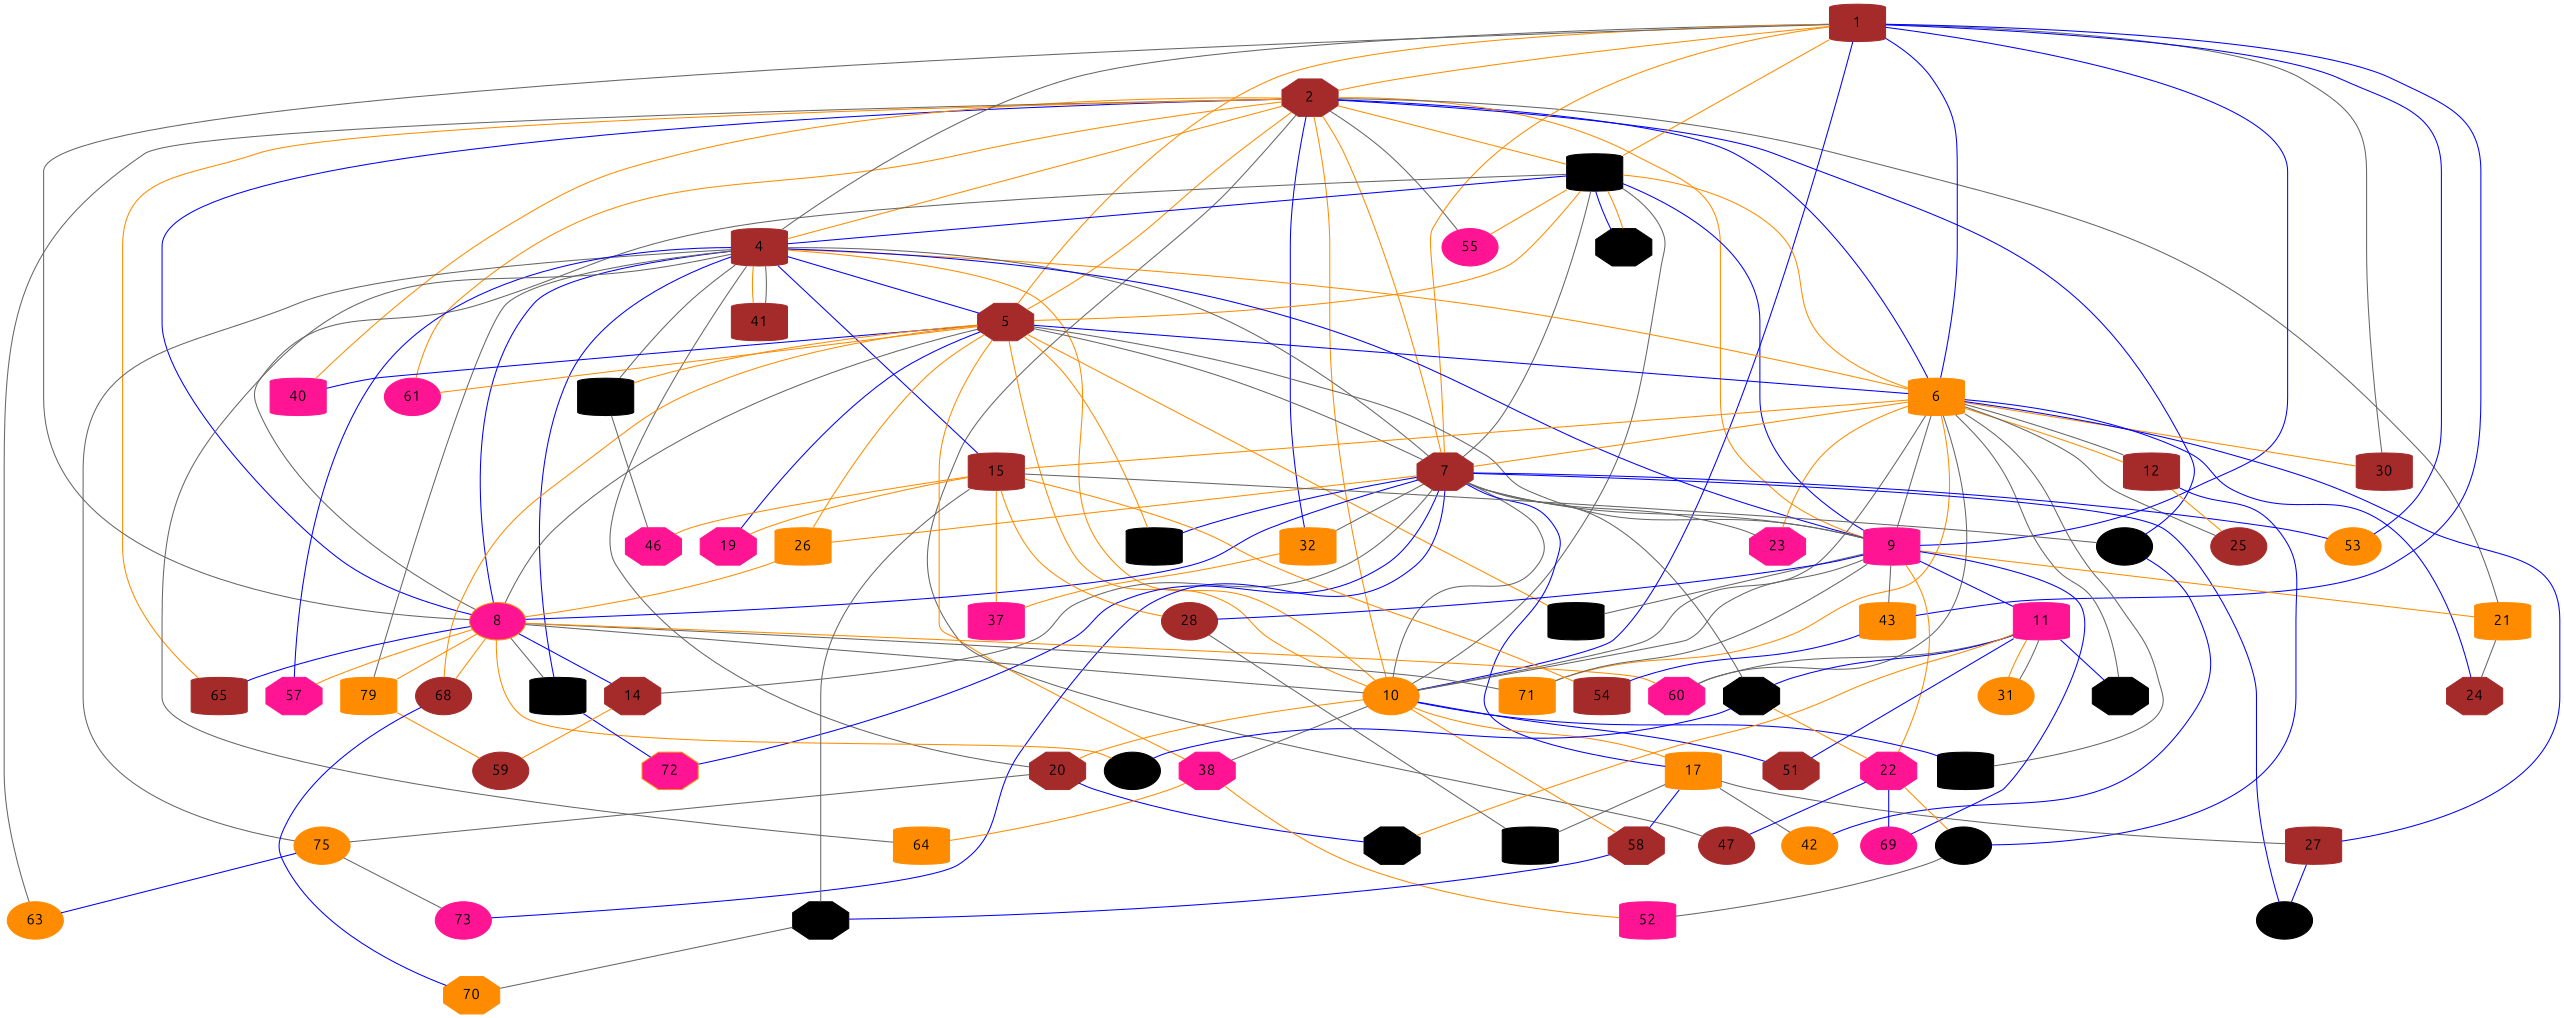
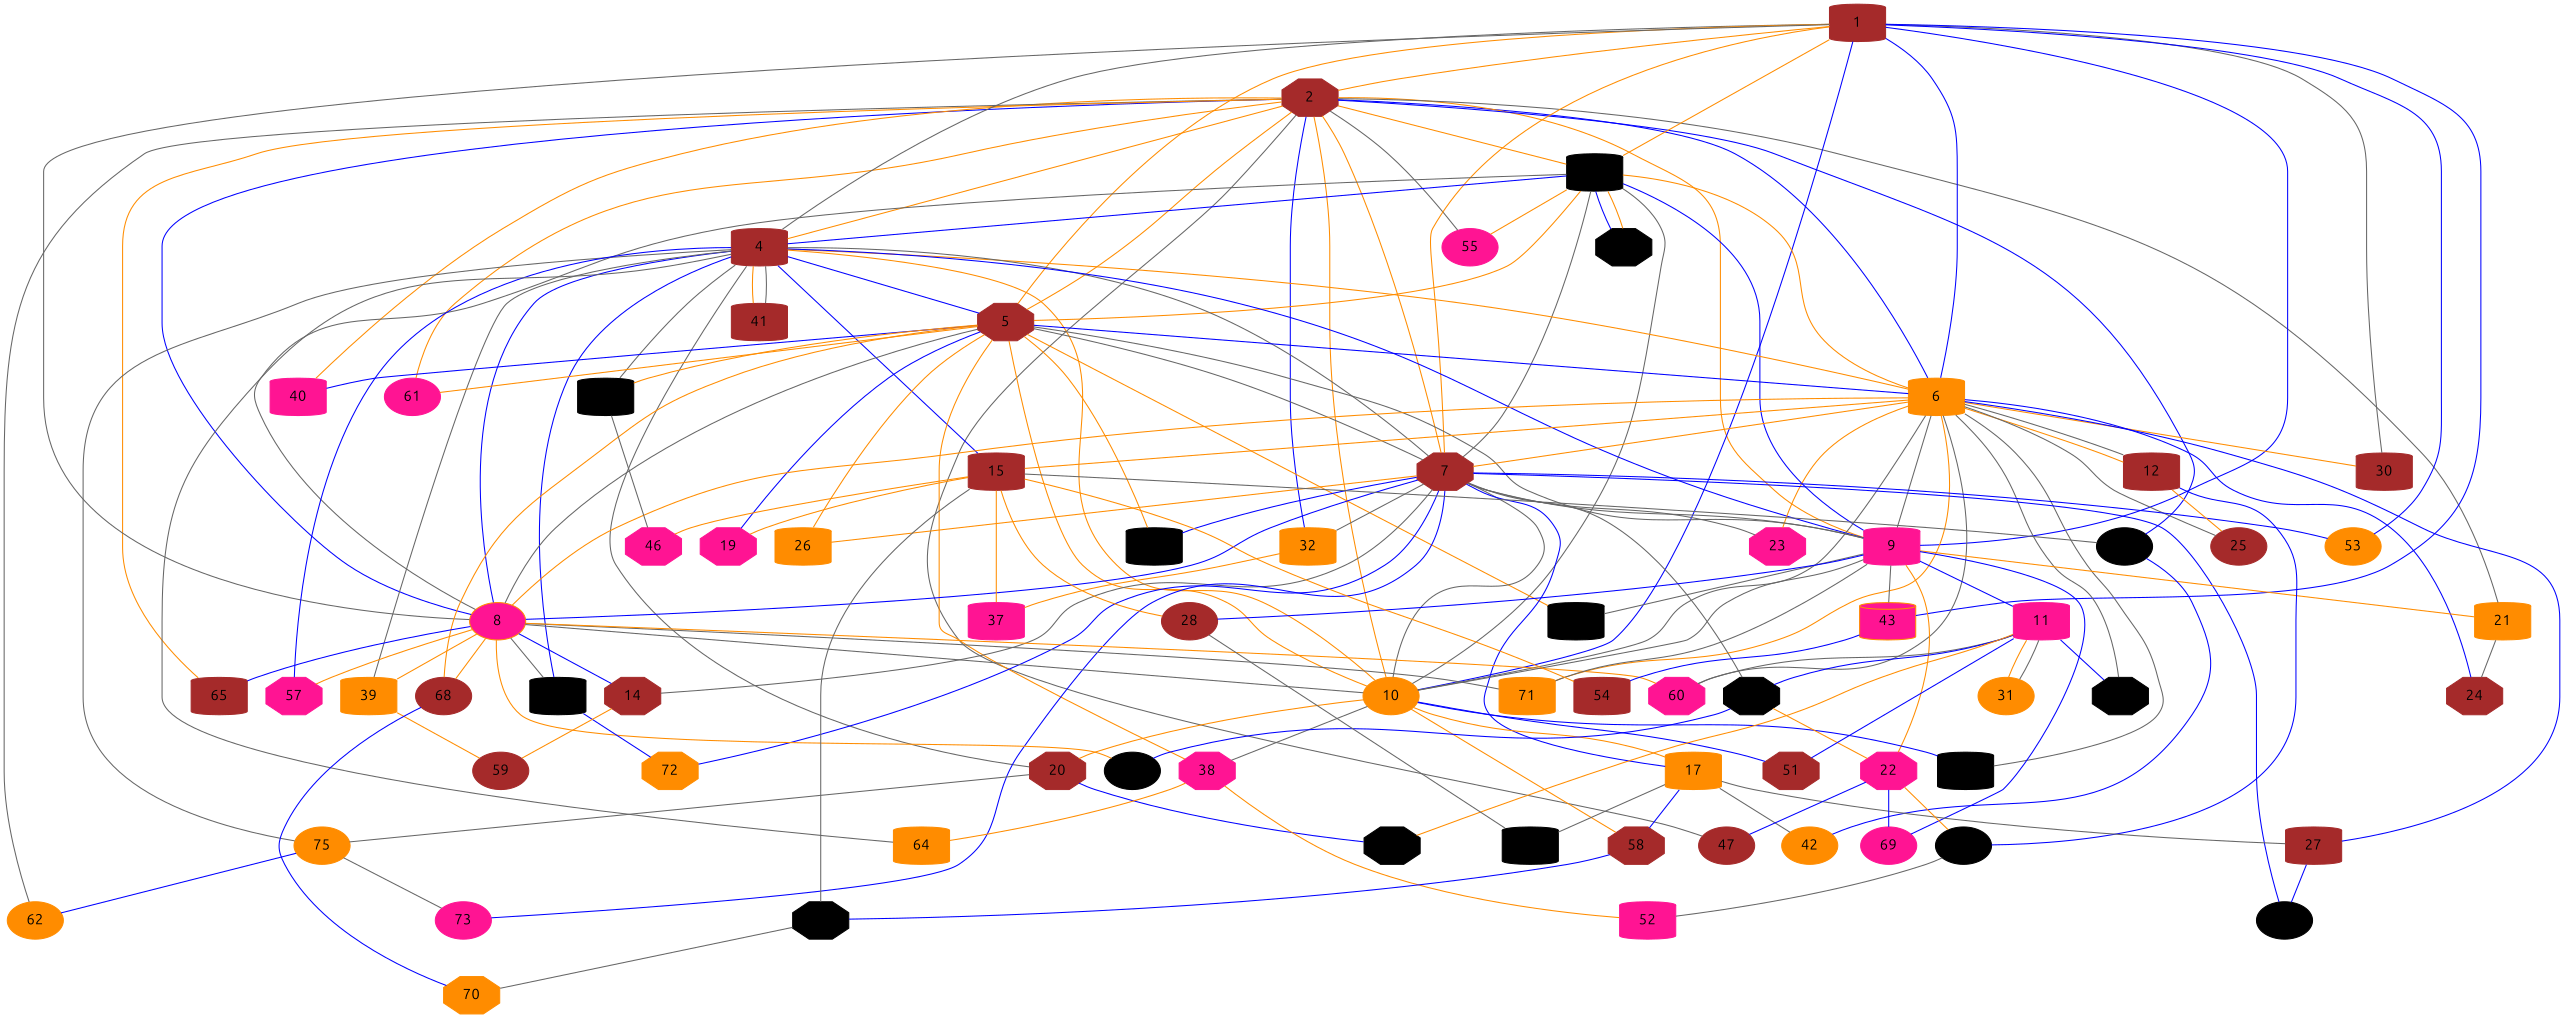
edge "26" -- "8": now "6" -- "8"
node "43": fillcolor darkorange -> deeppink
node "79": label "79" -> "39"
node "72": fillcolor deeppink -> darkorange
node "63": label "63" -> "62"
